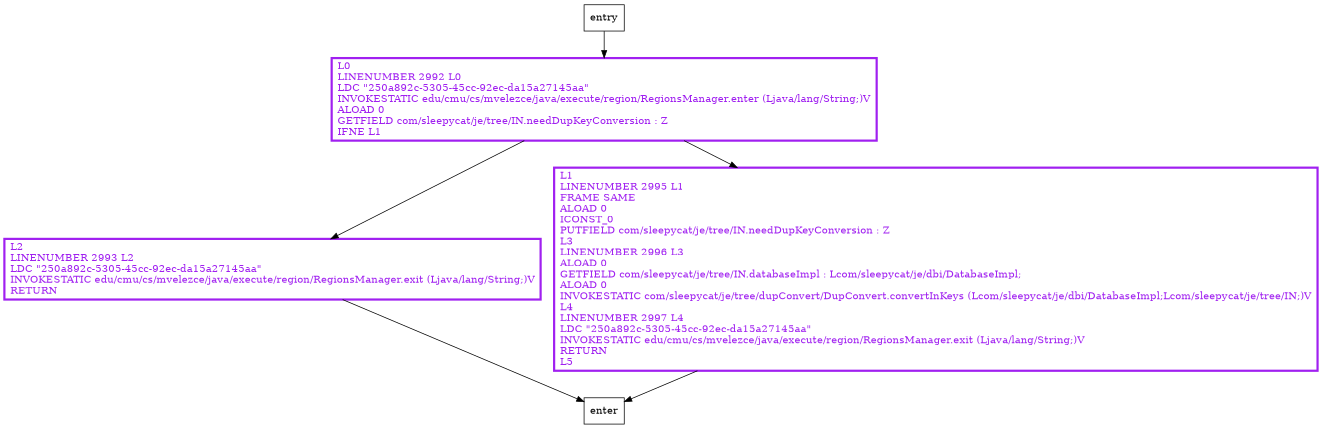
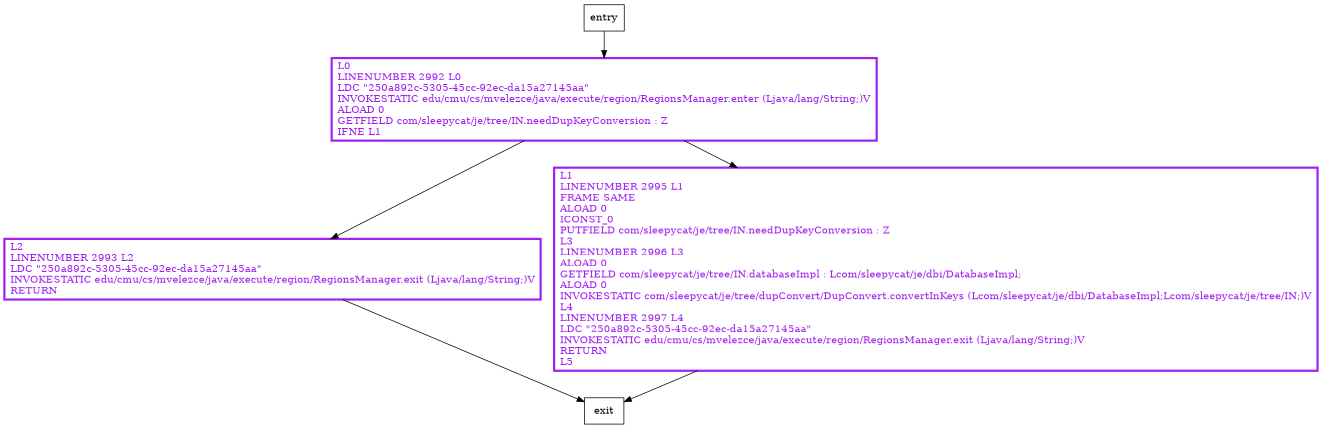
node "enter": label "enter" -> "exit"
